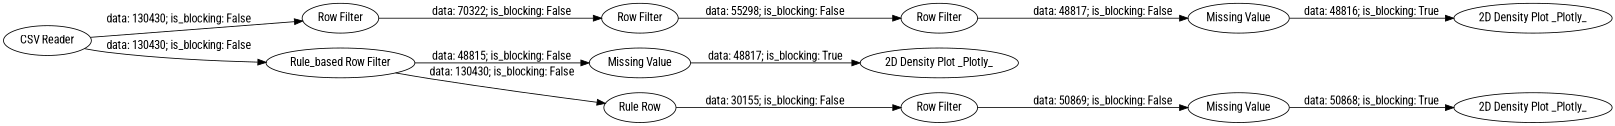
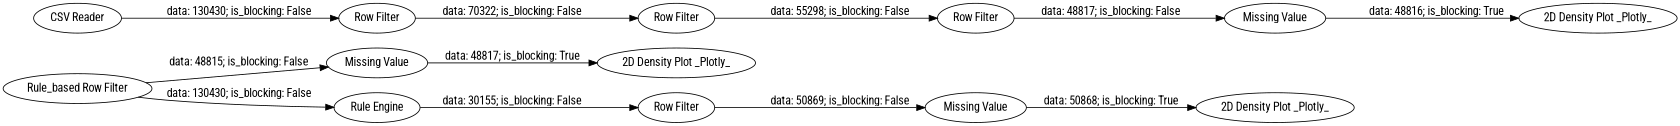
edge "CSV Reader" -> "Rule_based Row Filter": removed, label "data: 130430; is_blocking: False"
node "Rule Row": label "Rule Row" -> "Rule Engine"
